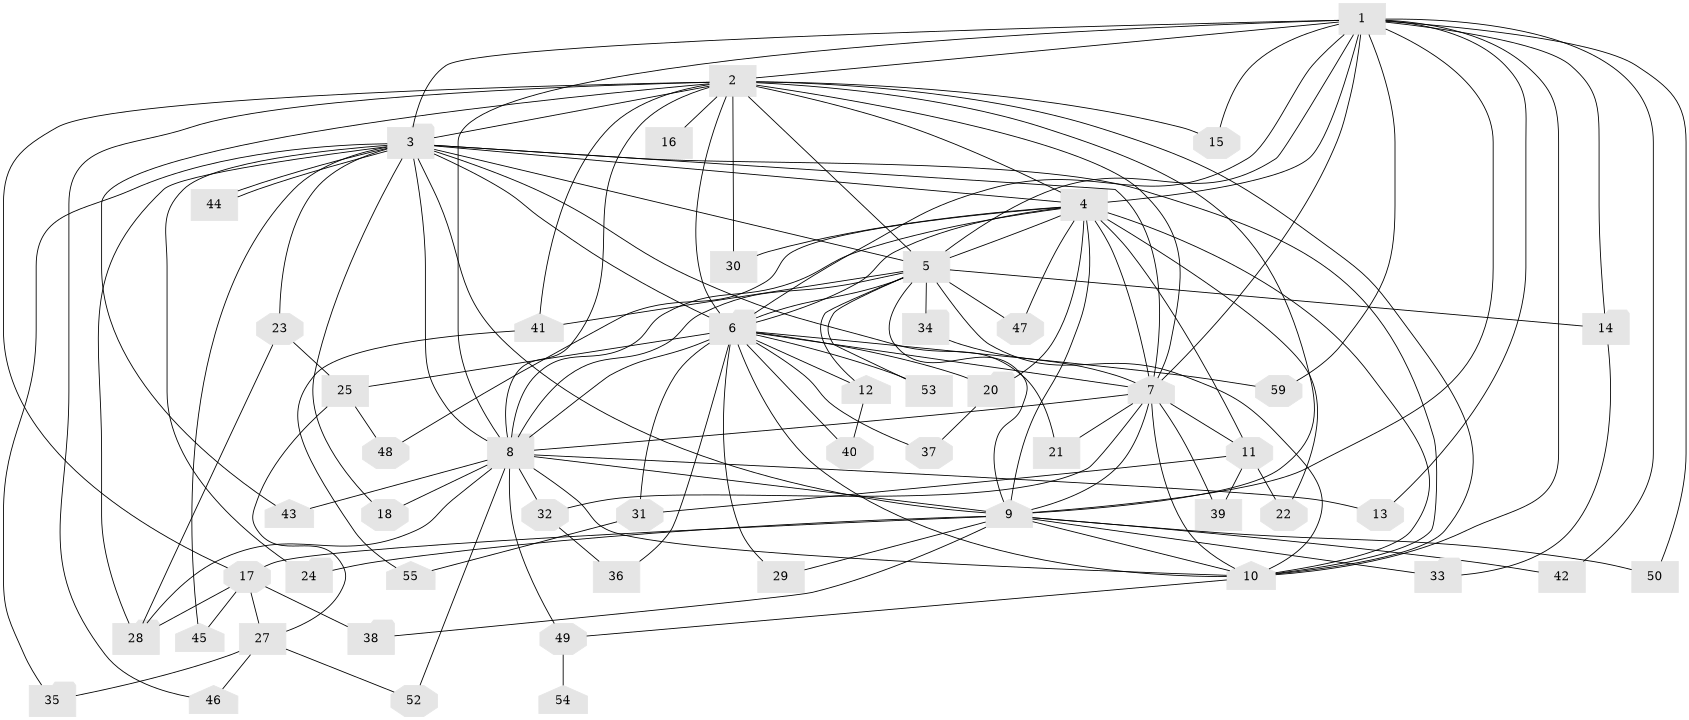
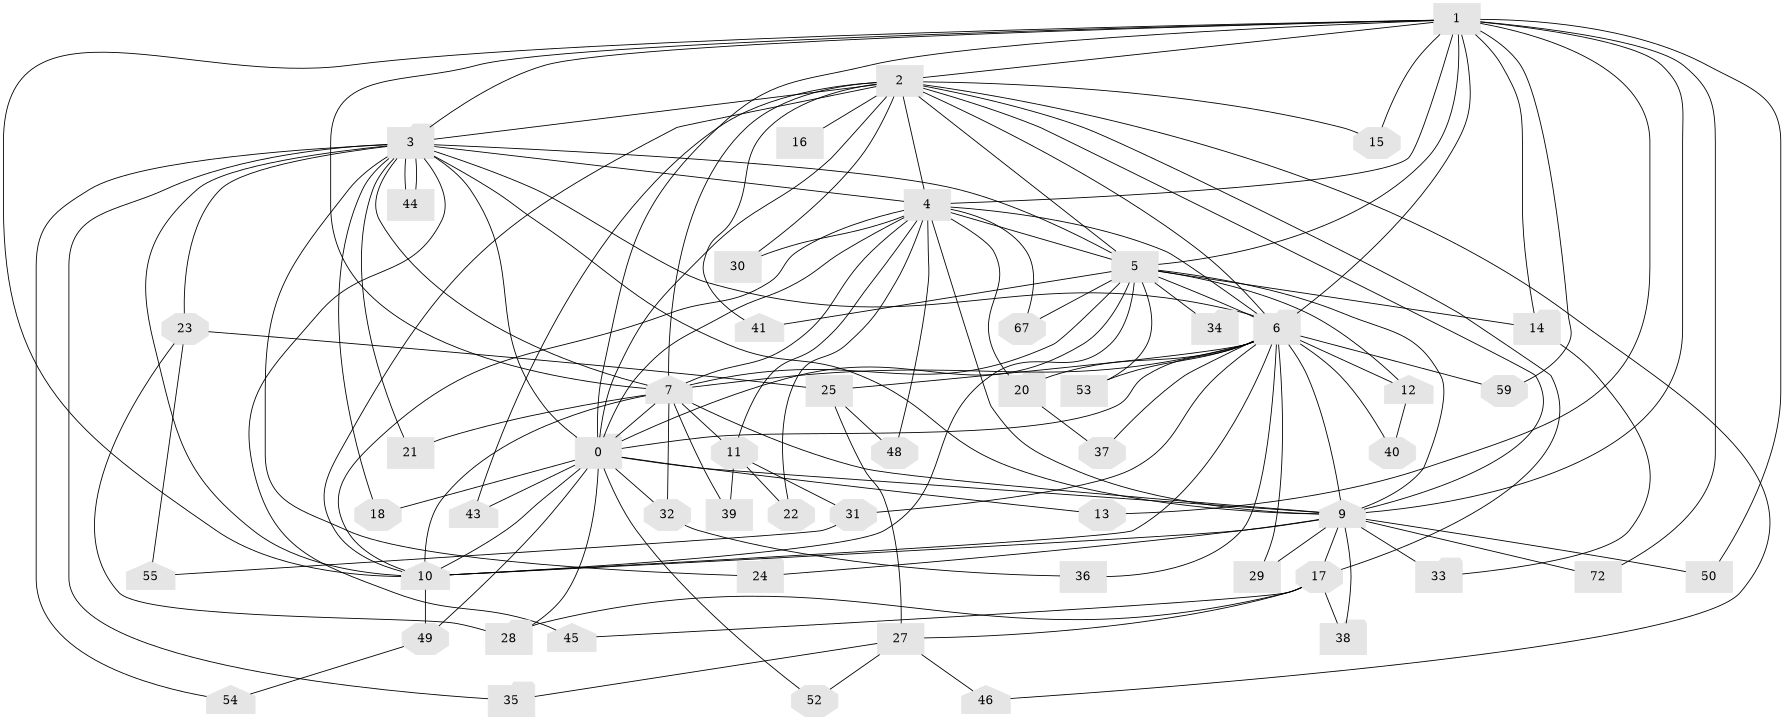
edge "3" -- "28": now "3" -- "54"
node "47": label "47" -> "67"
edge "34" -- "7": now "5" -- "7"
edge "41" -- "55": now "23" -- "55"
edge "6" -- "9": added
node "8": label "8" -> "0"
node "42": label "42" -> "72"
